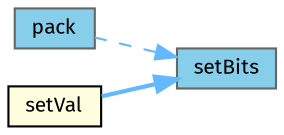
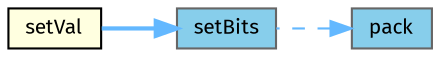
edge "pack" -> "setBits": reversed
